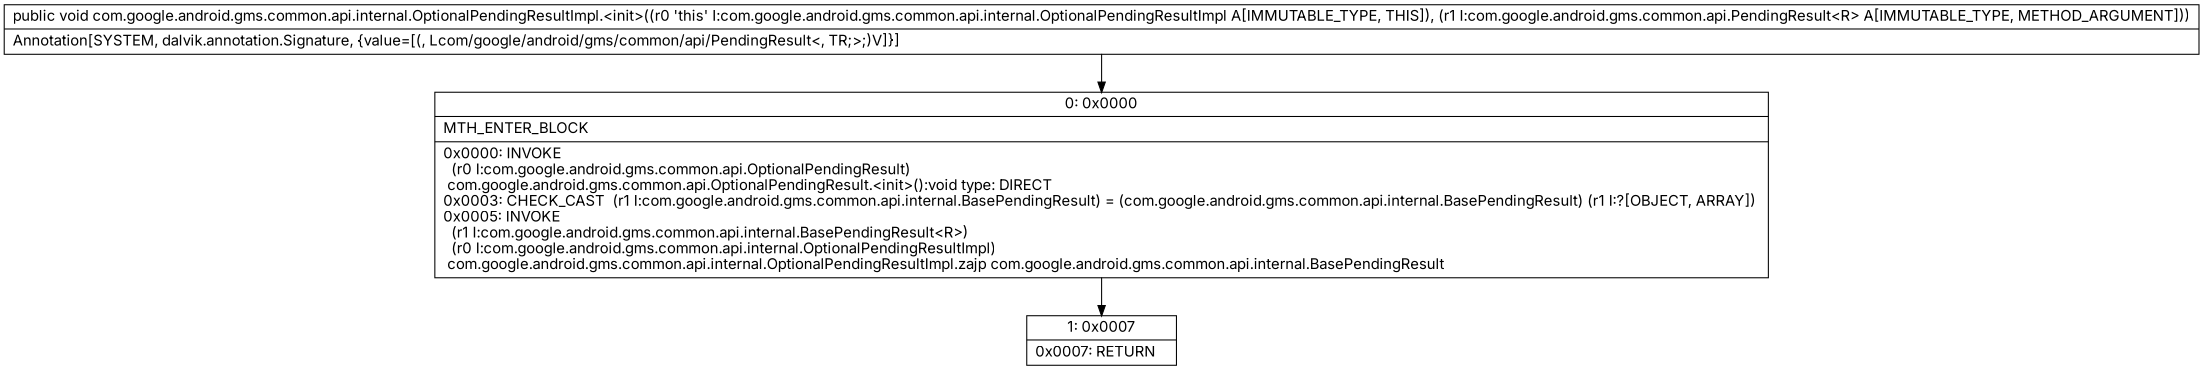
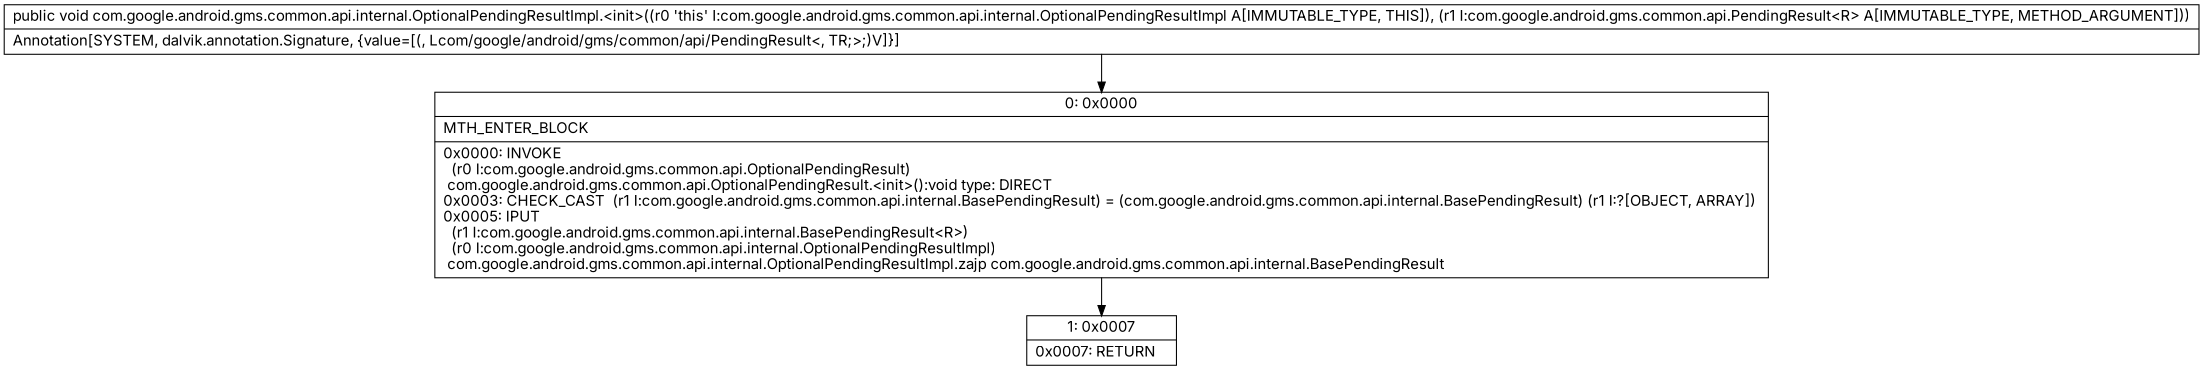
node "0: 0x0000": text "0x0005: INVOKE" -> "0x0005: IPUT"
